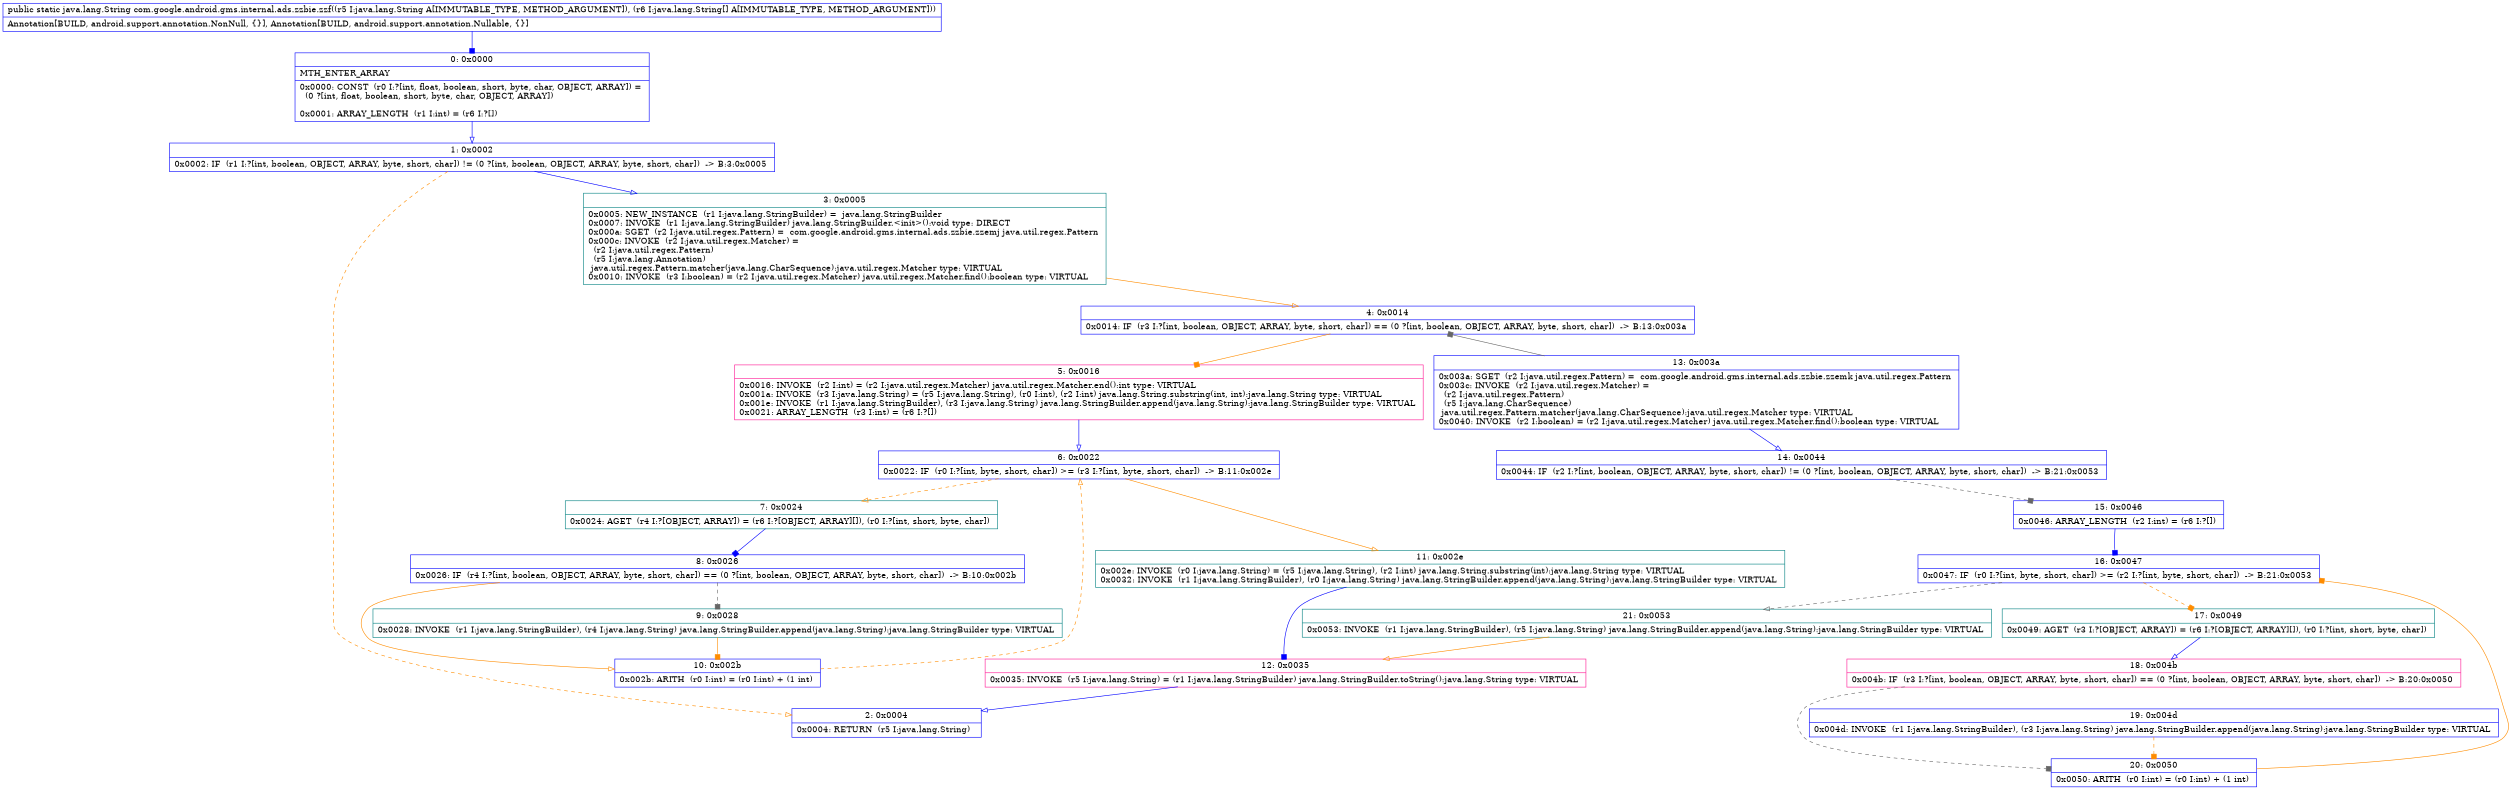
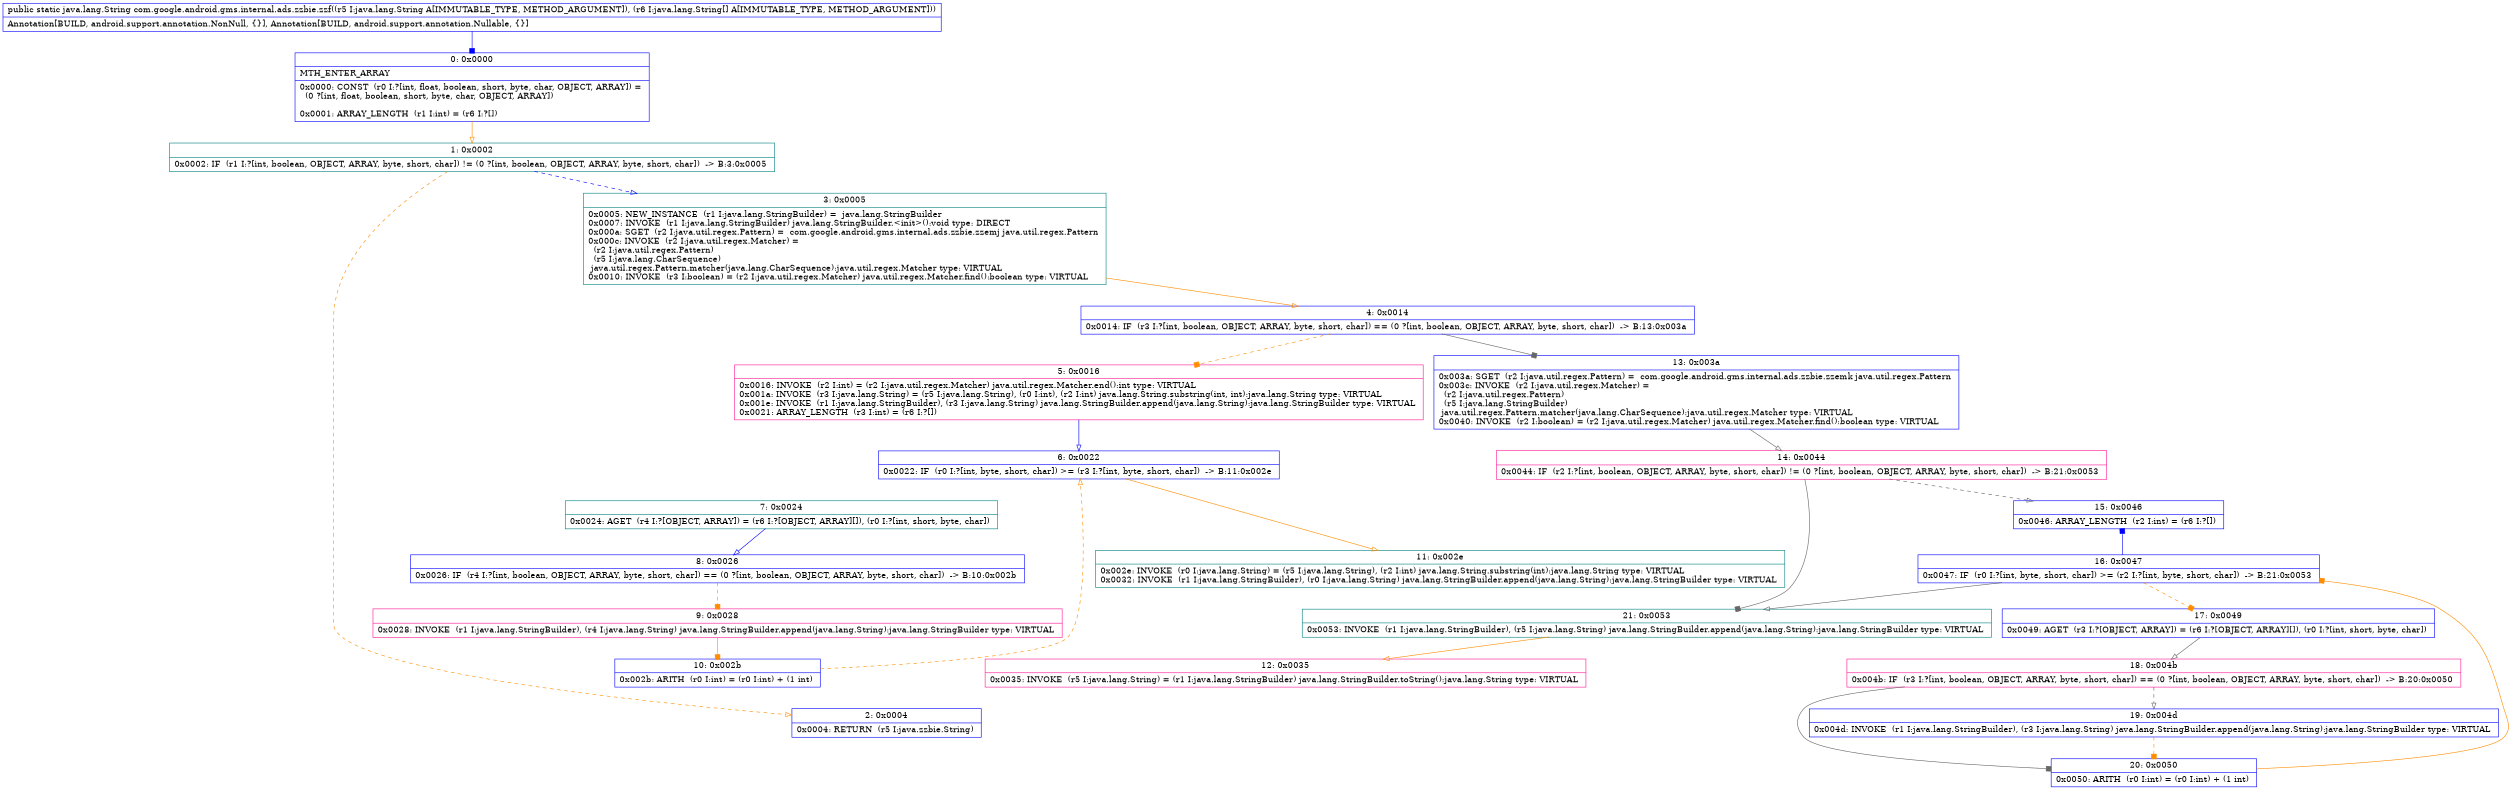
edge "0: 0x0000" -> "1: 0x0002": color blue -> darkorange
node "1: 0x0002": color blue -> teal
edge "1: 0x0002" -> "3: 0x0005": style solid -> dashed
node "3: 0x0005": text "(r5 I:java.lang.Annotation)" -> "(r5 I:java.lang.CharSequence)"
edge "13: 0x003a" -> "4: 0x0014": reversed
edge "4: 0x0014" -> "5: 0x0016": style solid -> dashed
node "13: 0x003a": text "(r5 I:java.lang.CharSequence)" -> "(r5 I:java.lang.StringBuilder)"
edge "13: 0x003a" -> "14: 0x0044": color blue -> gray40
node "14: 0x0044": color blue -> deeppink
edge "6: 0x0022" -> "7: 0x0024": removed
edge "14: 0x0044" -> "15: 0x0046": arrowhead box -> onormal
edge "15: 0x0046" -> "16: 0x0047": reversed
edge "7: 0x0024" -> "8: 0x0026": arrowhead box -> onormal
edge "14: 0x0044" -> "21: 0x0053": added
edge "8: 0x0026" -> "9: 0x0028": color gray40 -> darkorange
edge "16: 0x0047" -> "21: 0x0053": style dashed -> solid
edge "11: 0x002e" -> "12: 0x0035": removed
node "9: 0x0028": color teal -> deeppink
node "17: 0x0049": color teal -> blue
edge "17: 0x0049" -> "18: 0x004b": color blue -> gray40
edge "8: 0x0026" -> "10: 0x002b": removed
edge "18: 0x004b" -> "19: 0x004d": added
edge "12: 0x0035" -> "2: 0x0004": removed
node "2: 0x0004": text "0x0004: RETURN  (r5 I:java.lang.String)" -> "0x0004: RETURN  (r5 I:java.zzbie.String)"
edge "18: 0x004b" -> "20: 0x0050": style dashed -> solid
